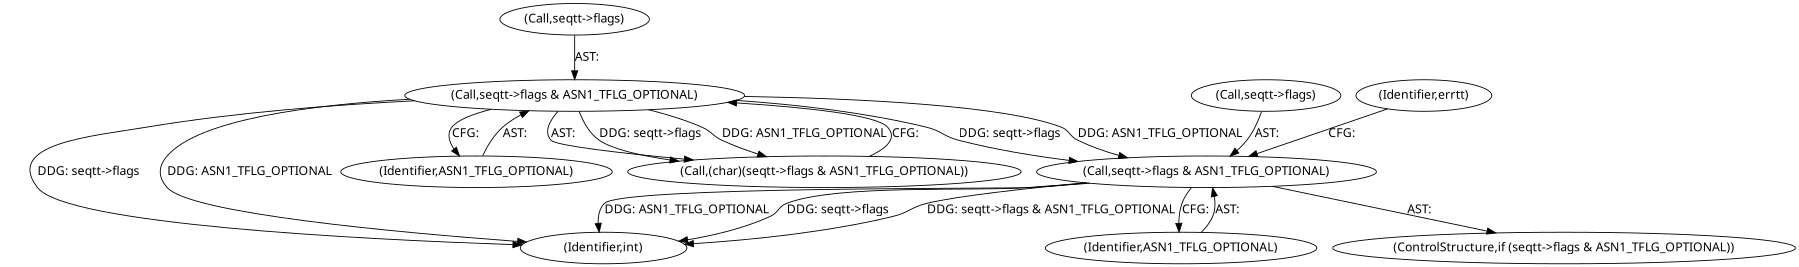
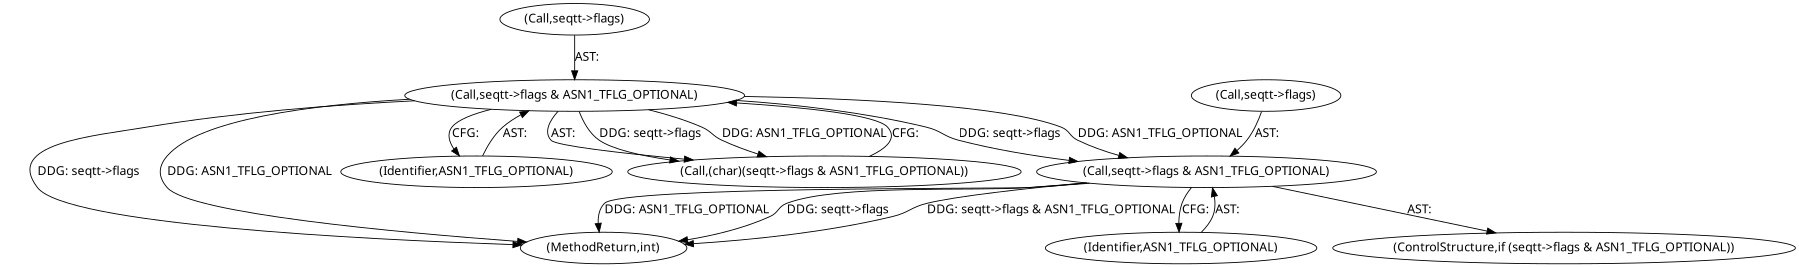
node "(Identifier,errtt)": removed
node "(Identifier,int)": label "(Identifier,int)" -> "(MethodReturn,int)"
